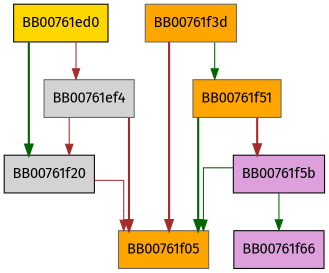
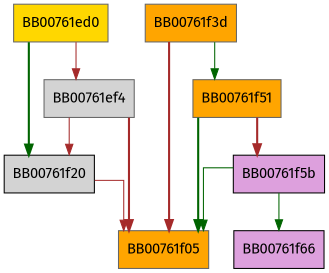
node "BB00761ed0": color black -> gray40
